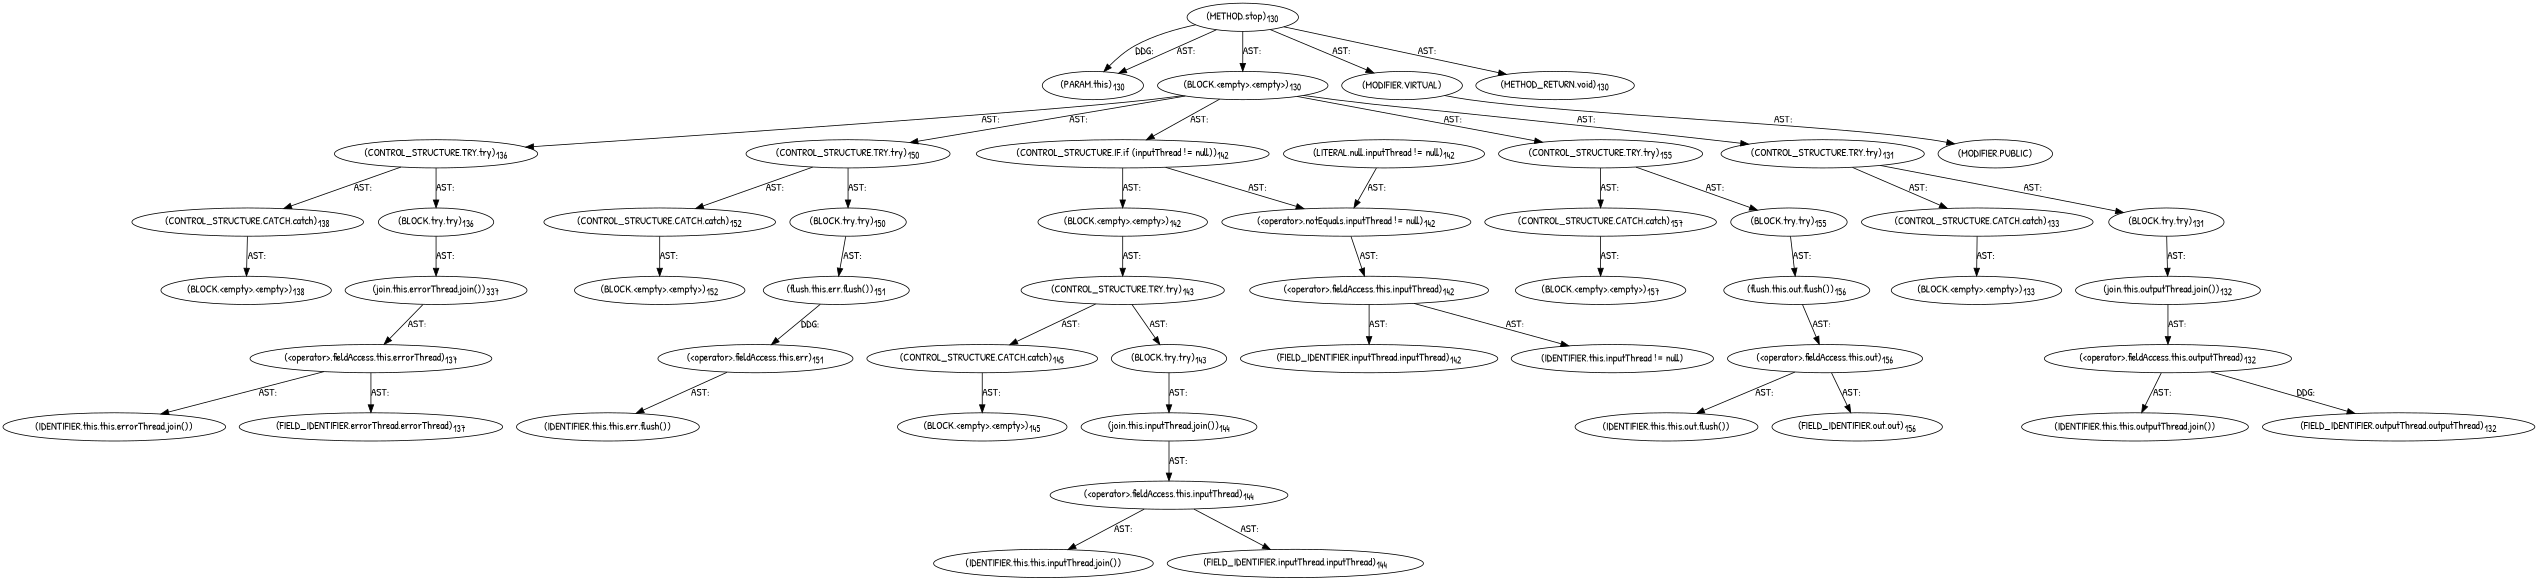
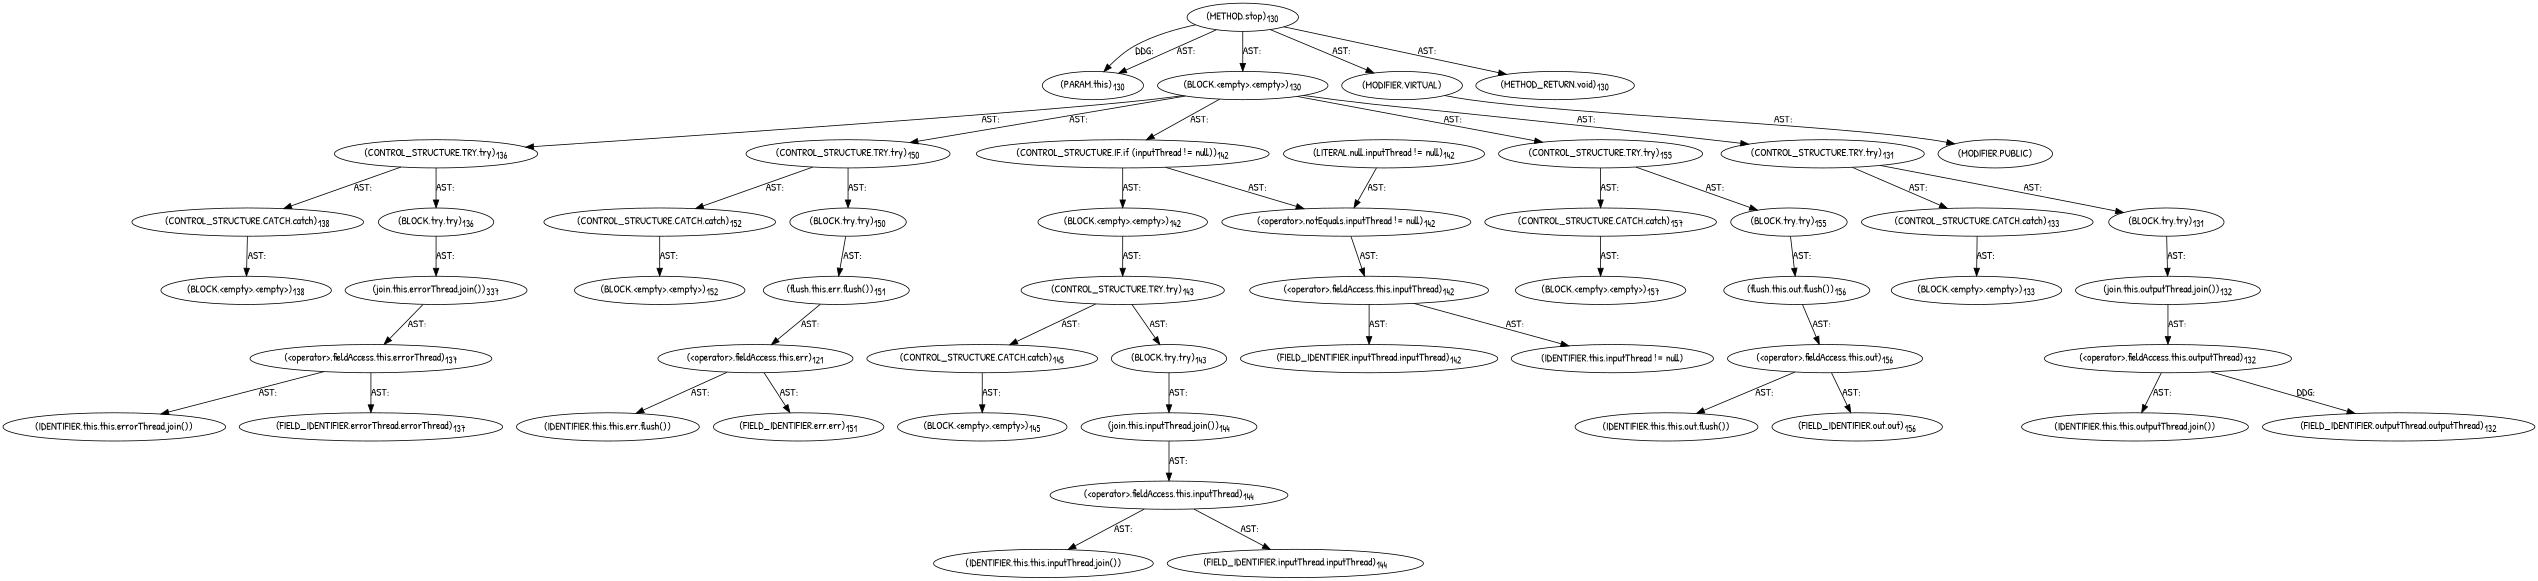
edge "(flush,this.err.flush())" -> "(<operator>.fieldAccess,this.err)": label "DDG: " -> "AST: "
node "(<operator>.fieldAccess,this.err)": text "151" -> "121"
node "(FIELD_IDENTIFIER,err,err)": added
